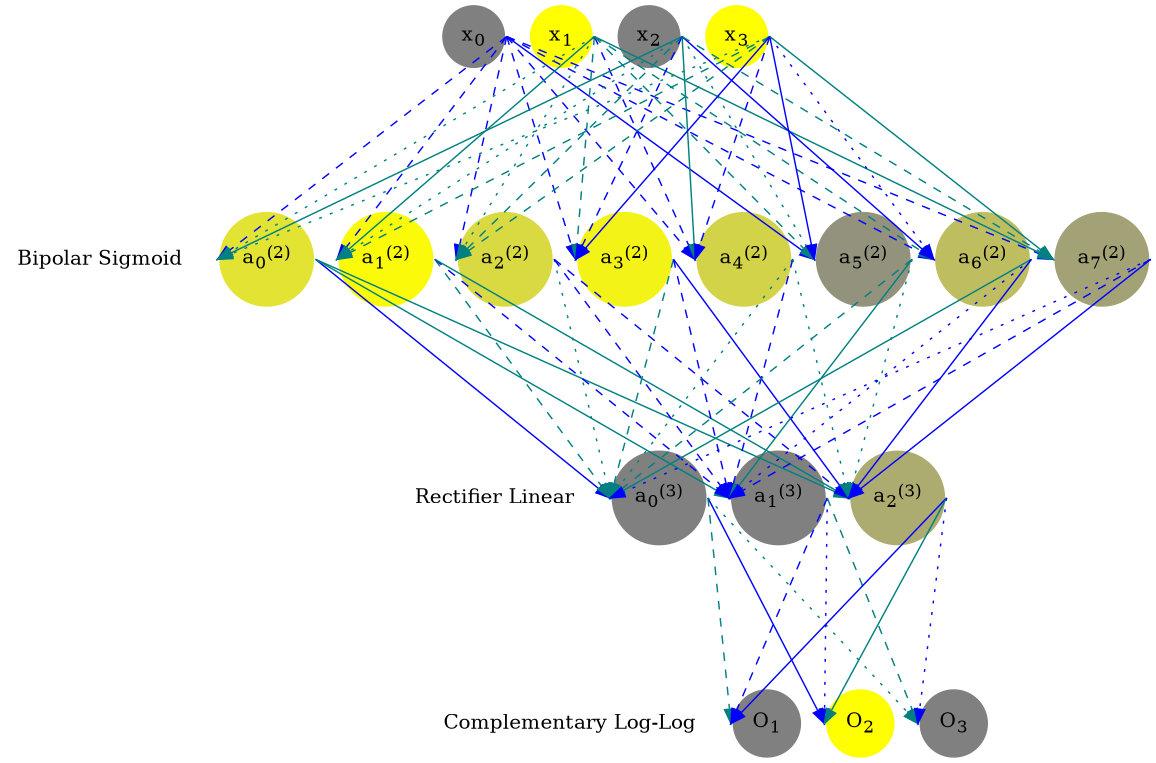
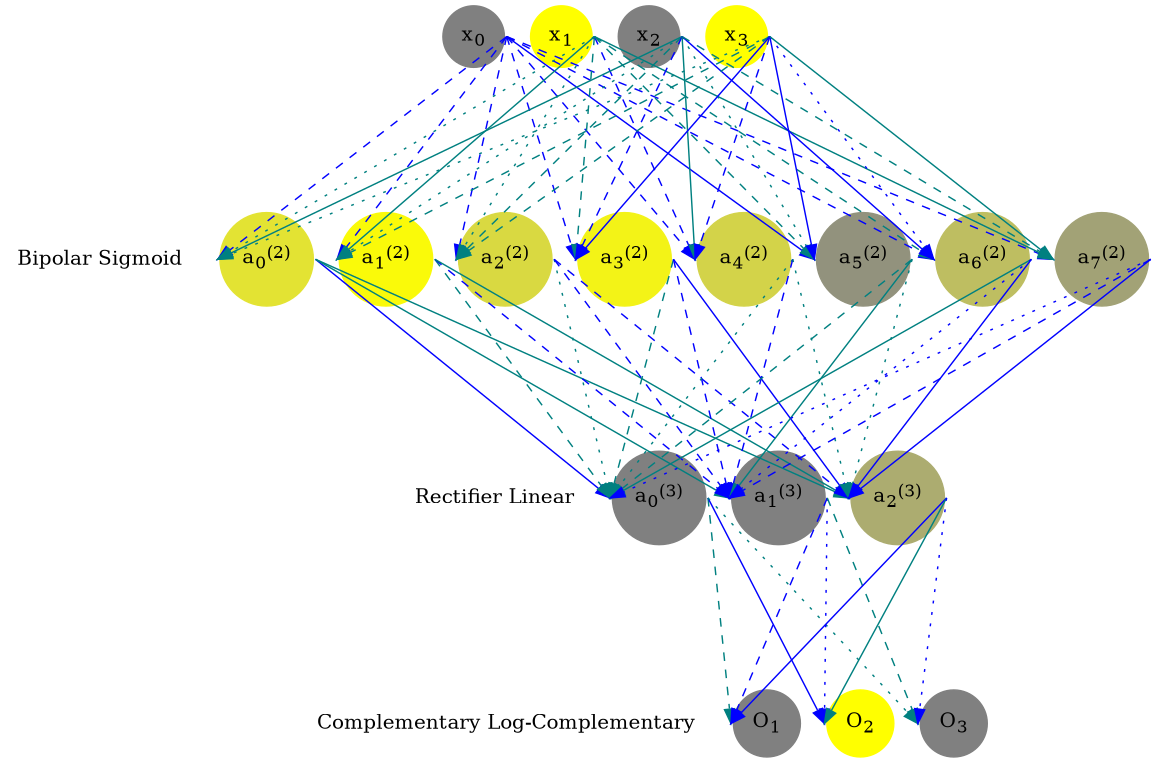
node "Complementary Log-Log": label "Complementary Log-Log" -> "Complementary Log-Complementary"
